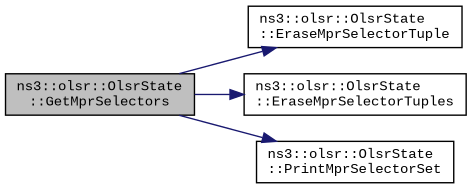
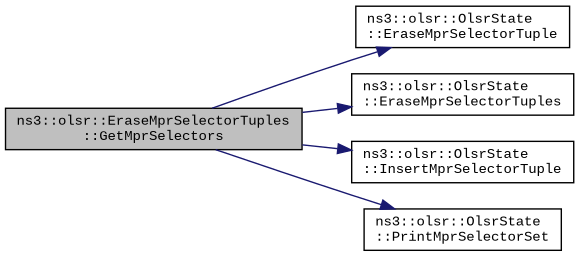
node "ns3::olsr::OlsrState ::GetMprSelectors": label "ns3::olsr::OlsrState ::GetMprSelectors" -> "ns3::olsr::EraseMprSelectorTuples ::GetMprSelectors"
node "ns3::olsr::OlsrState ::InsertMprSelectorTuple": added
